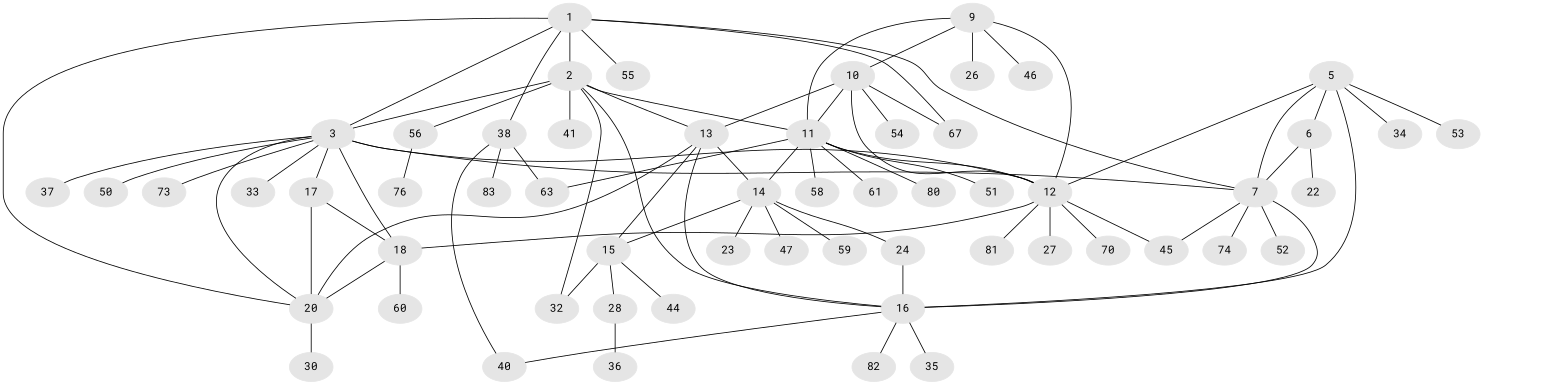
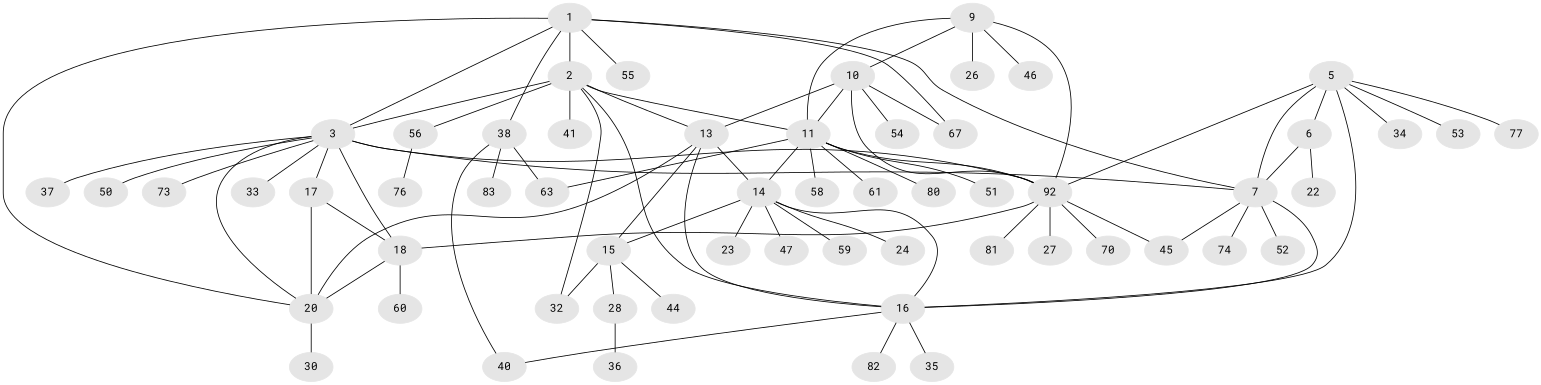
node "77": added
node "12": label "12" -> "92"
edge "24" -- "16": now "14" -- "16"
